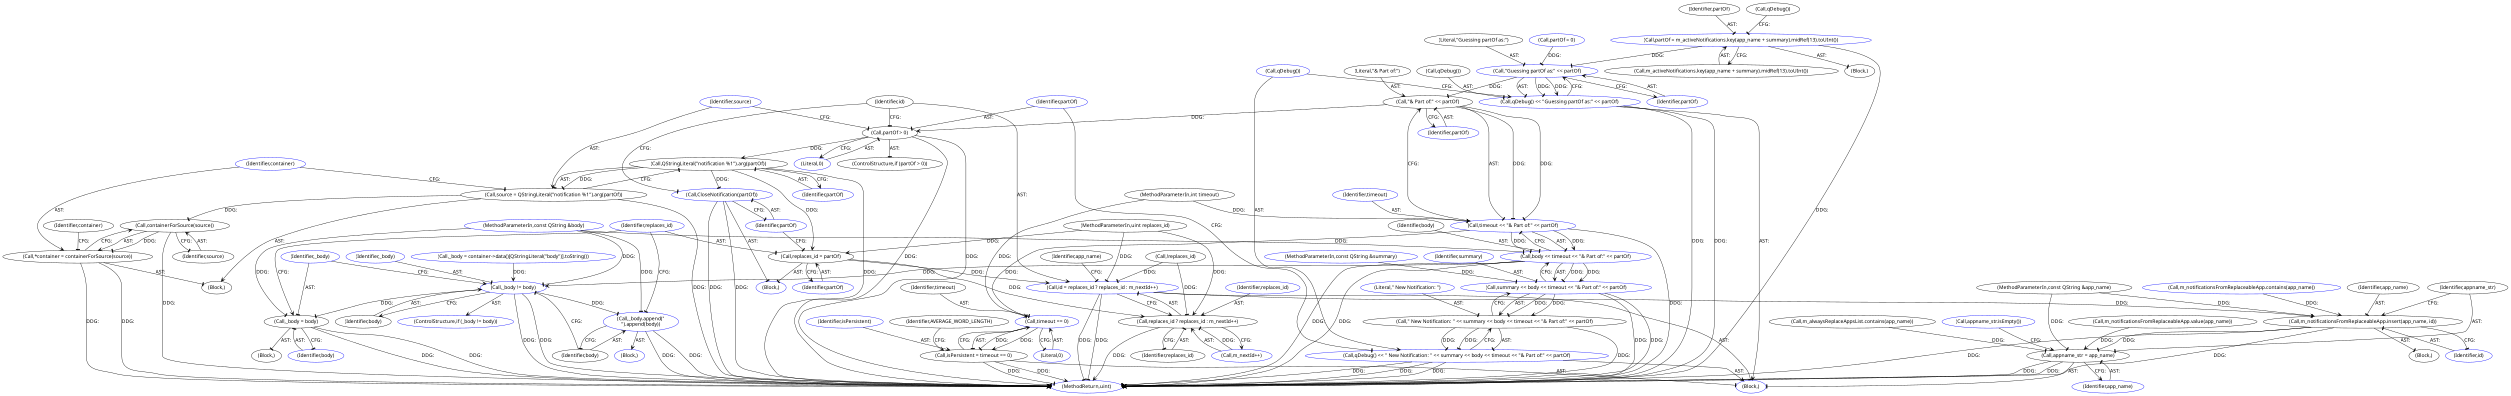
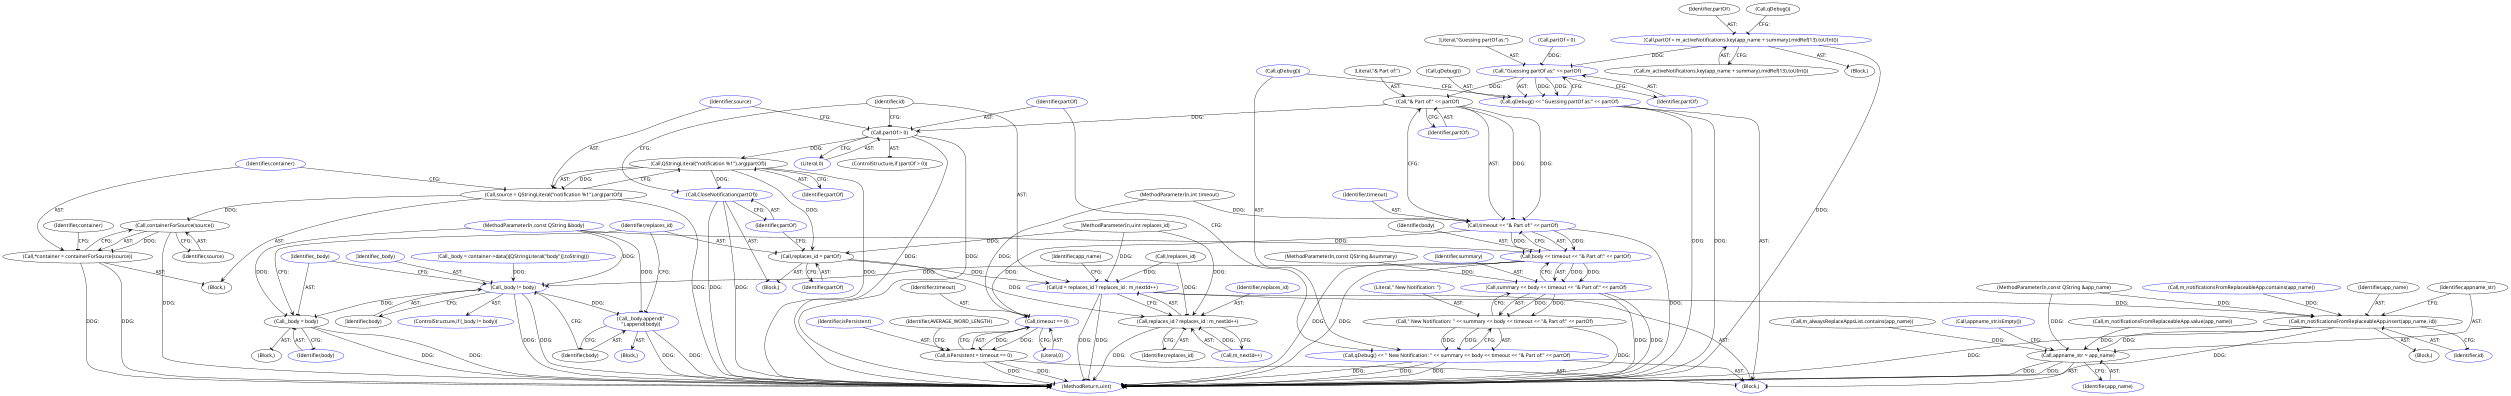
node "(MethodParameterIn,const QString &summary)": color blue -> black
